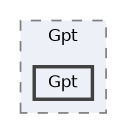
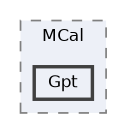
cluster "Gpt": label "Gpt" -> "MCal"
